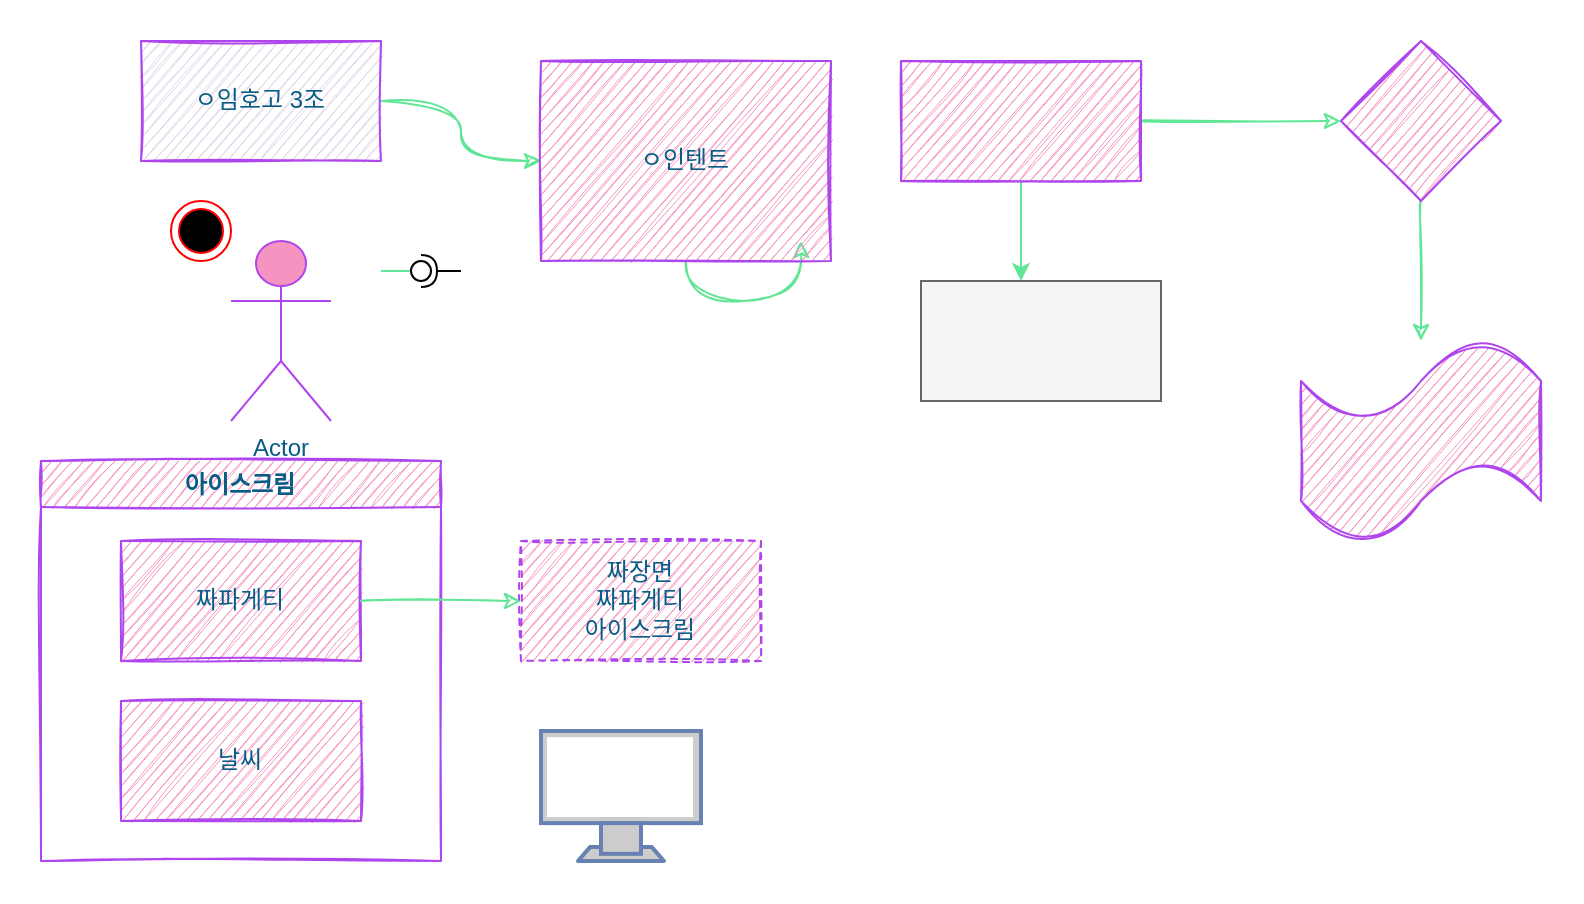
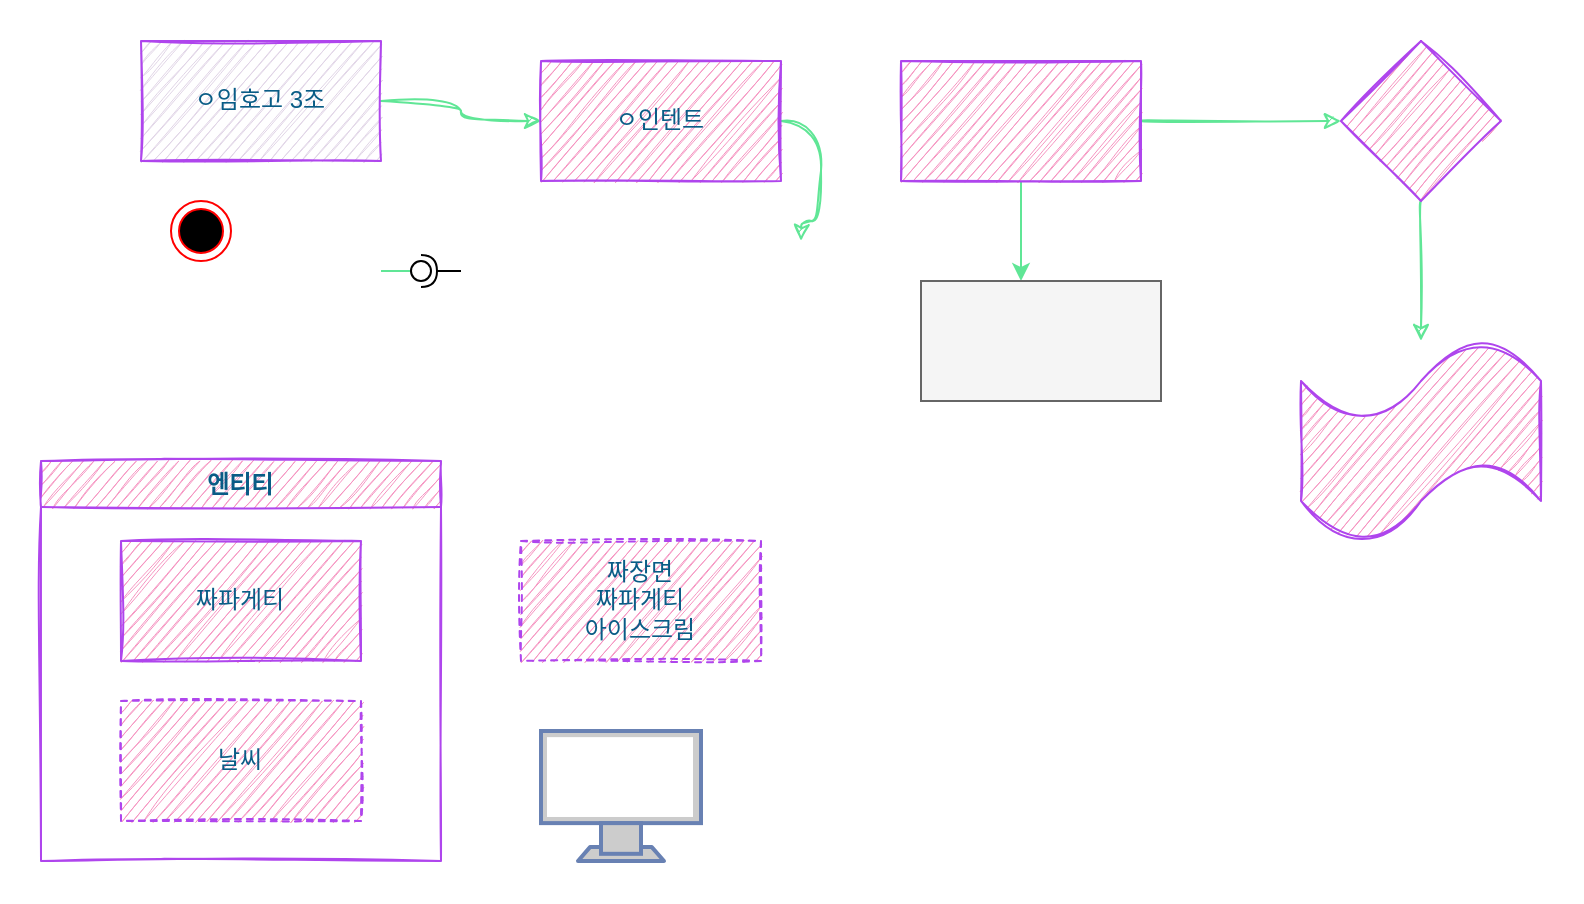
node "ㅇ인텐트": size 290x200 -> 240x120
node "Actor": removed
node "아이스크림": label "아이스크림" -> "엔티티"
edge "짜파게티" -> "짜장면 짜파게티 아이스크림": removed
node "날씨": style solid -> dashed
